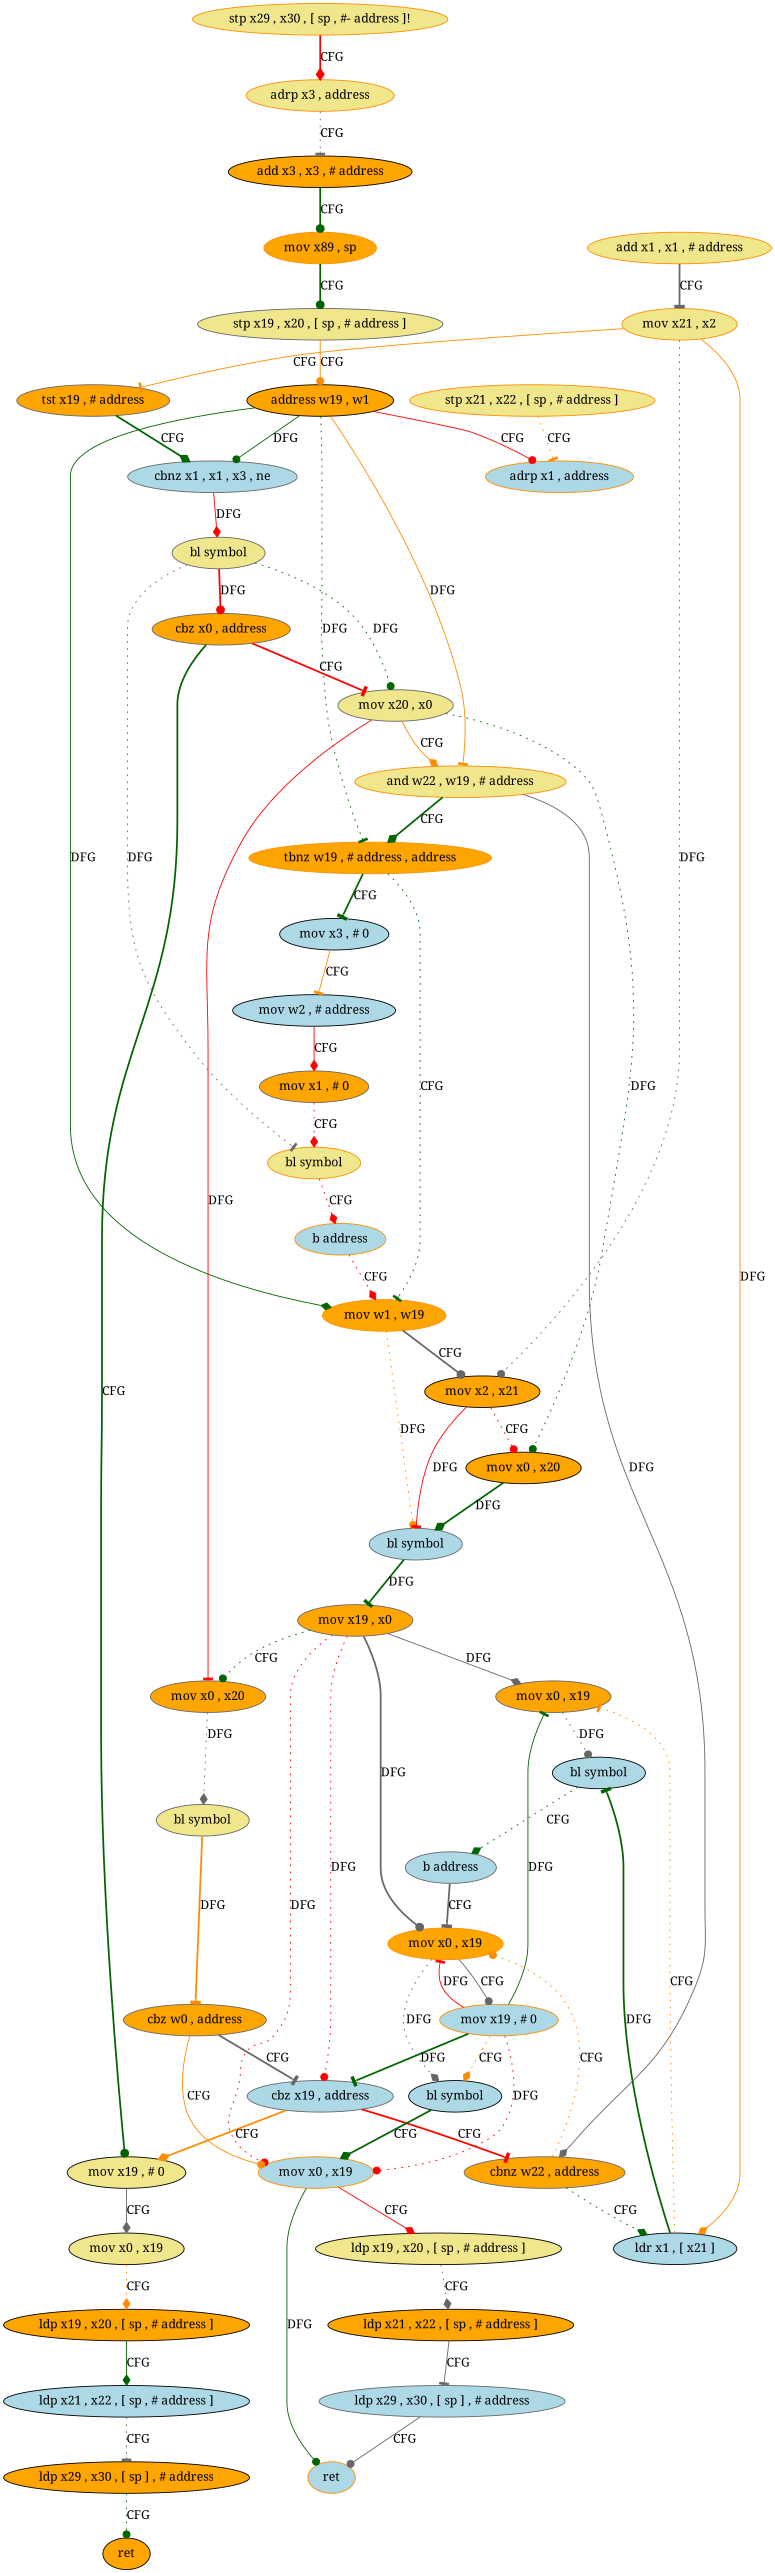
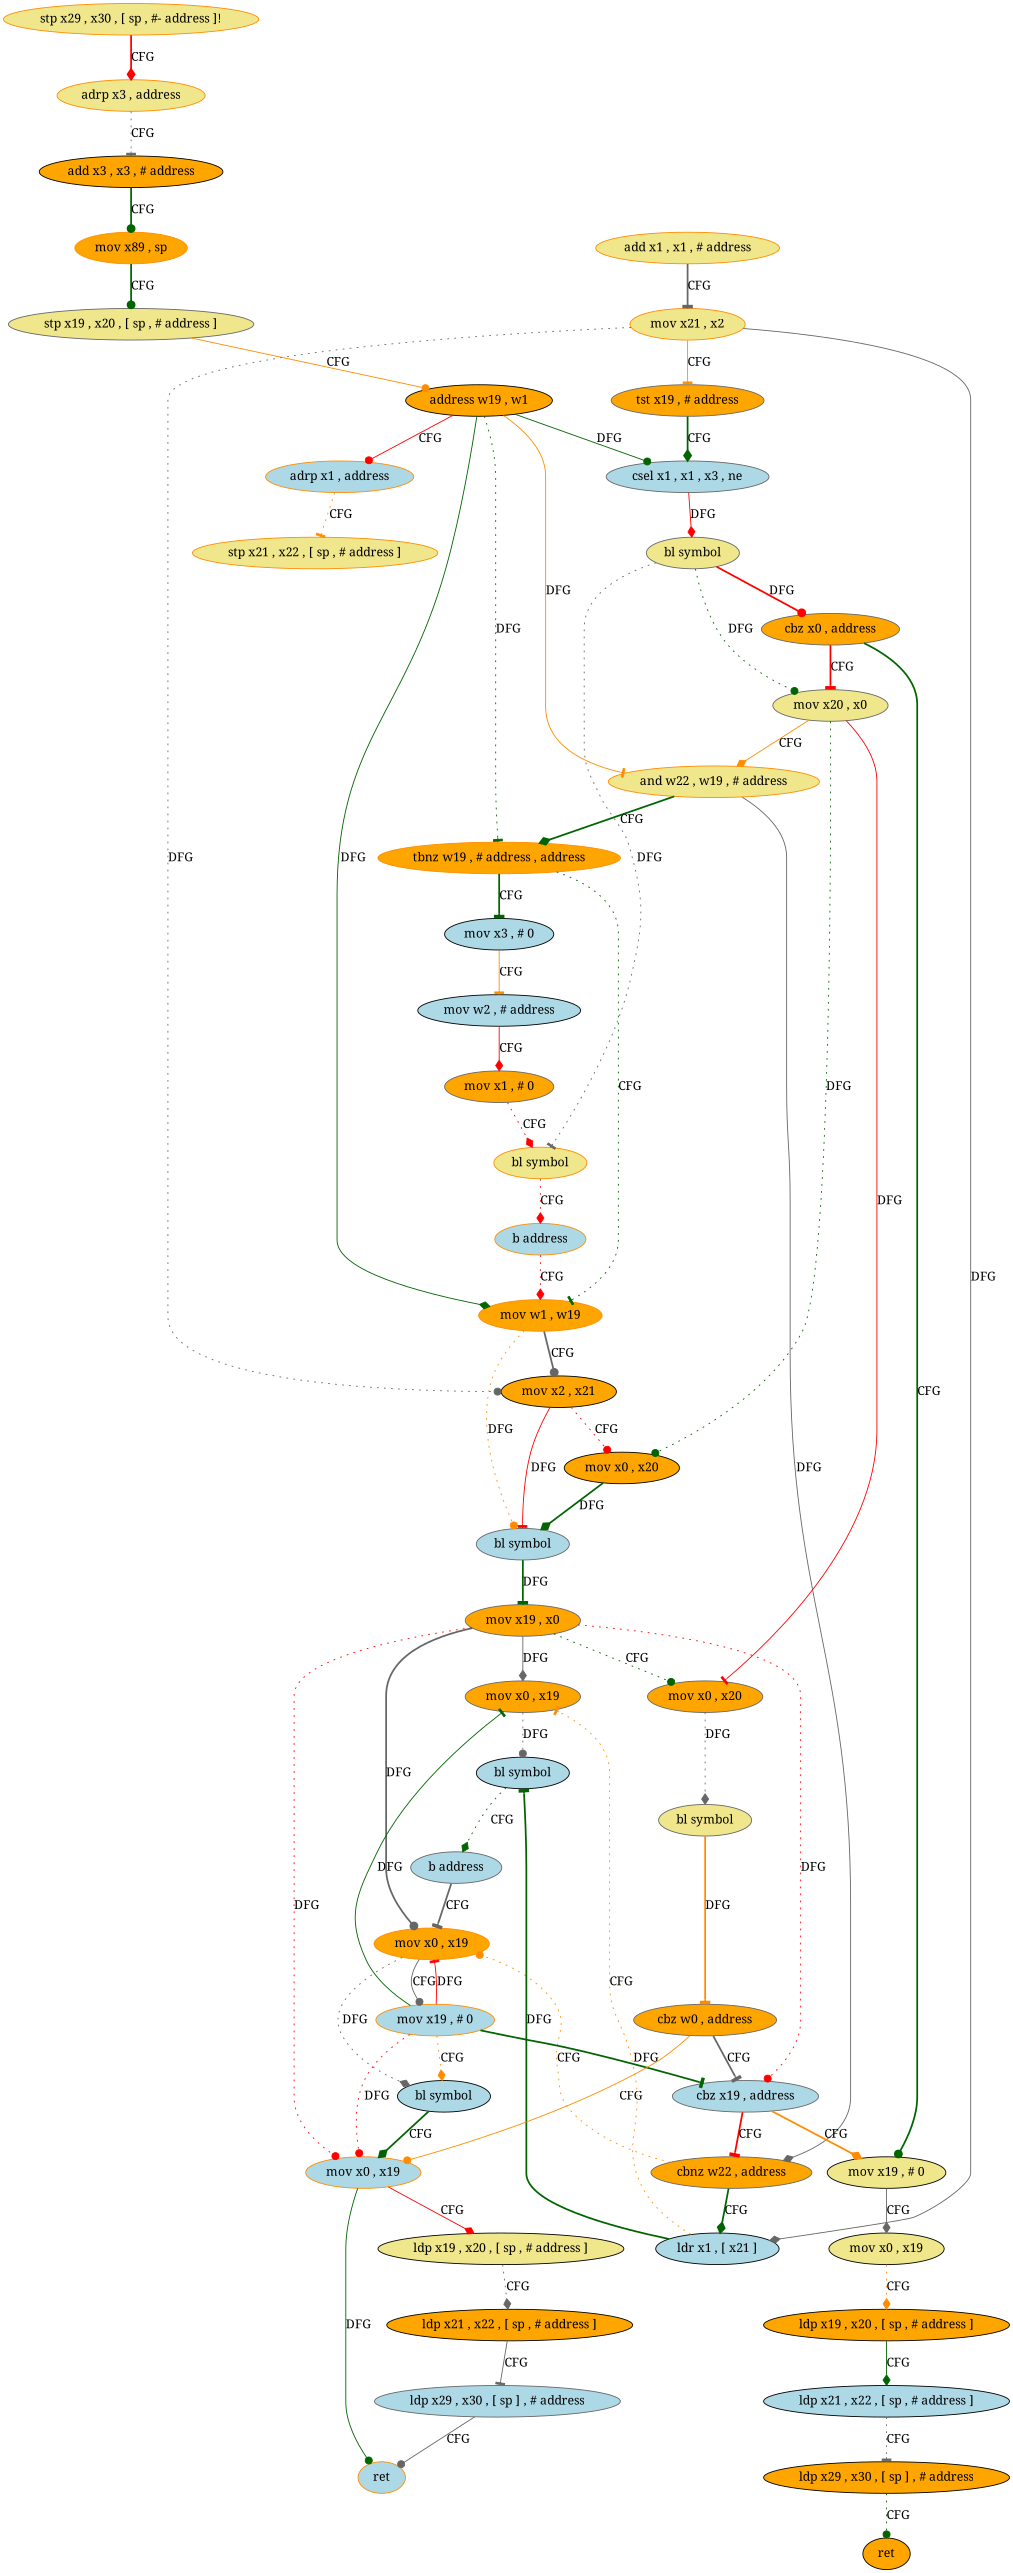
edge "stp x21 , x22 , [ sp , # address ]" -> "adrp x1 , address": reversed
node "cbnz x1 , x1 , x3 , ne": label "cbnz x1 , x1 , x3 , ne" -> "csel x1 , x1 , x3 , ne"
edge "mov x21 , x2" -> "ldr x1 , [ x21 ]": color darkorange -> gray40
edge "cbnz w22 , address" -> "ldr x1 , [ x21 ]": style dotted -> bold
